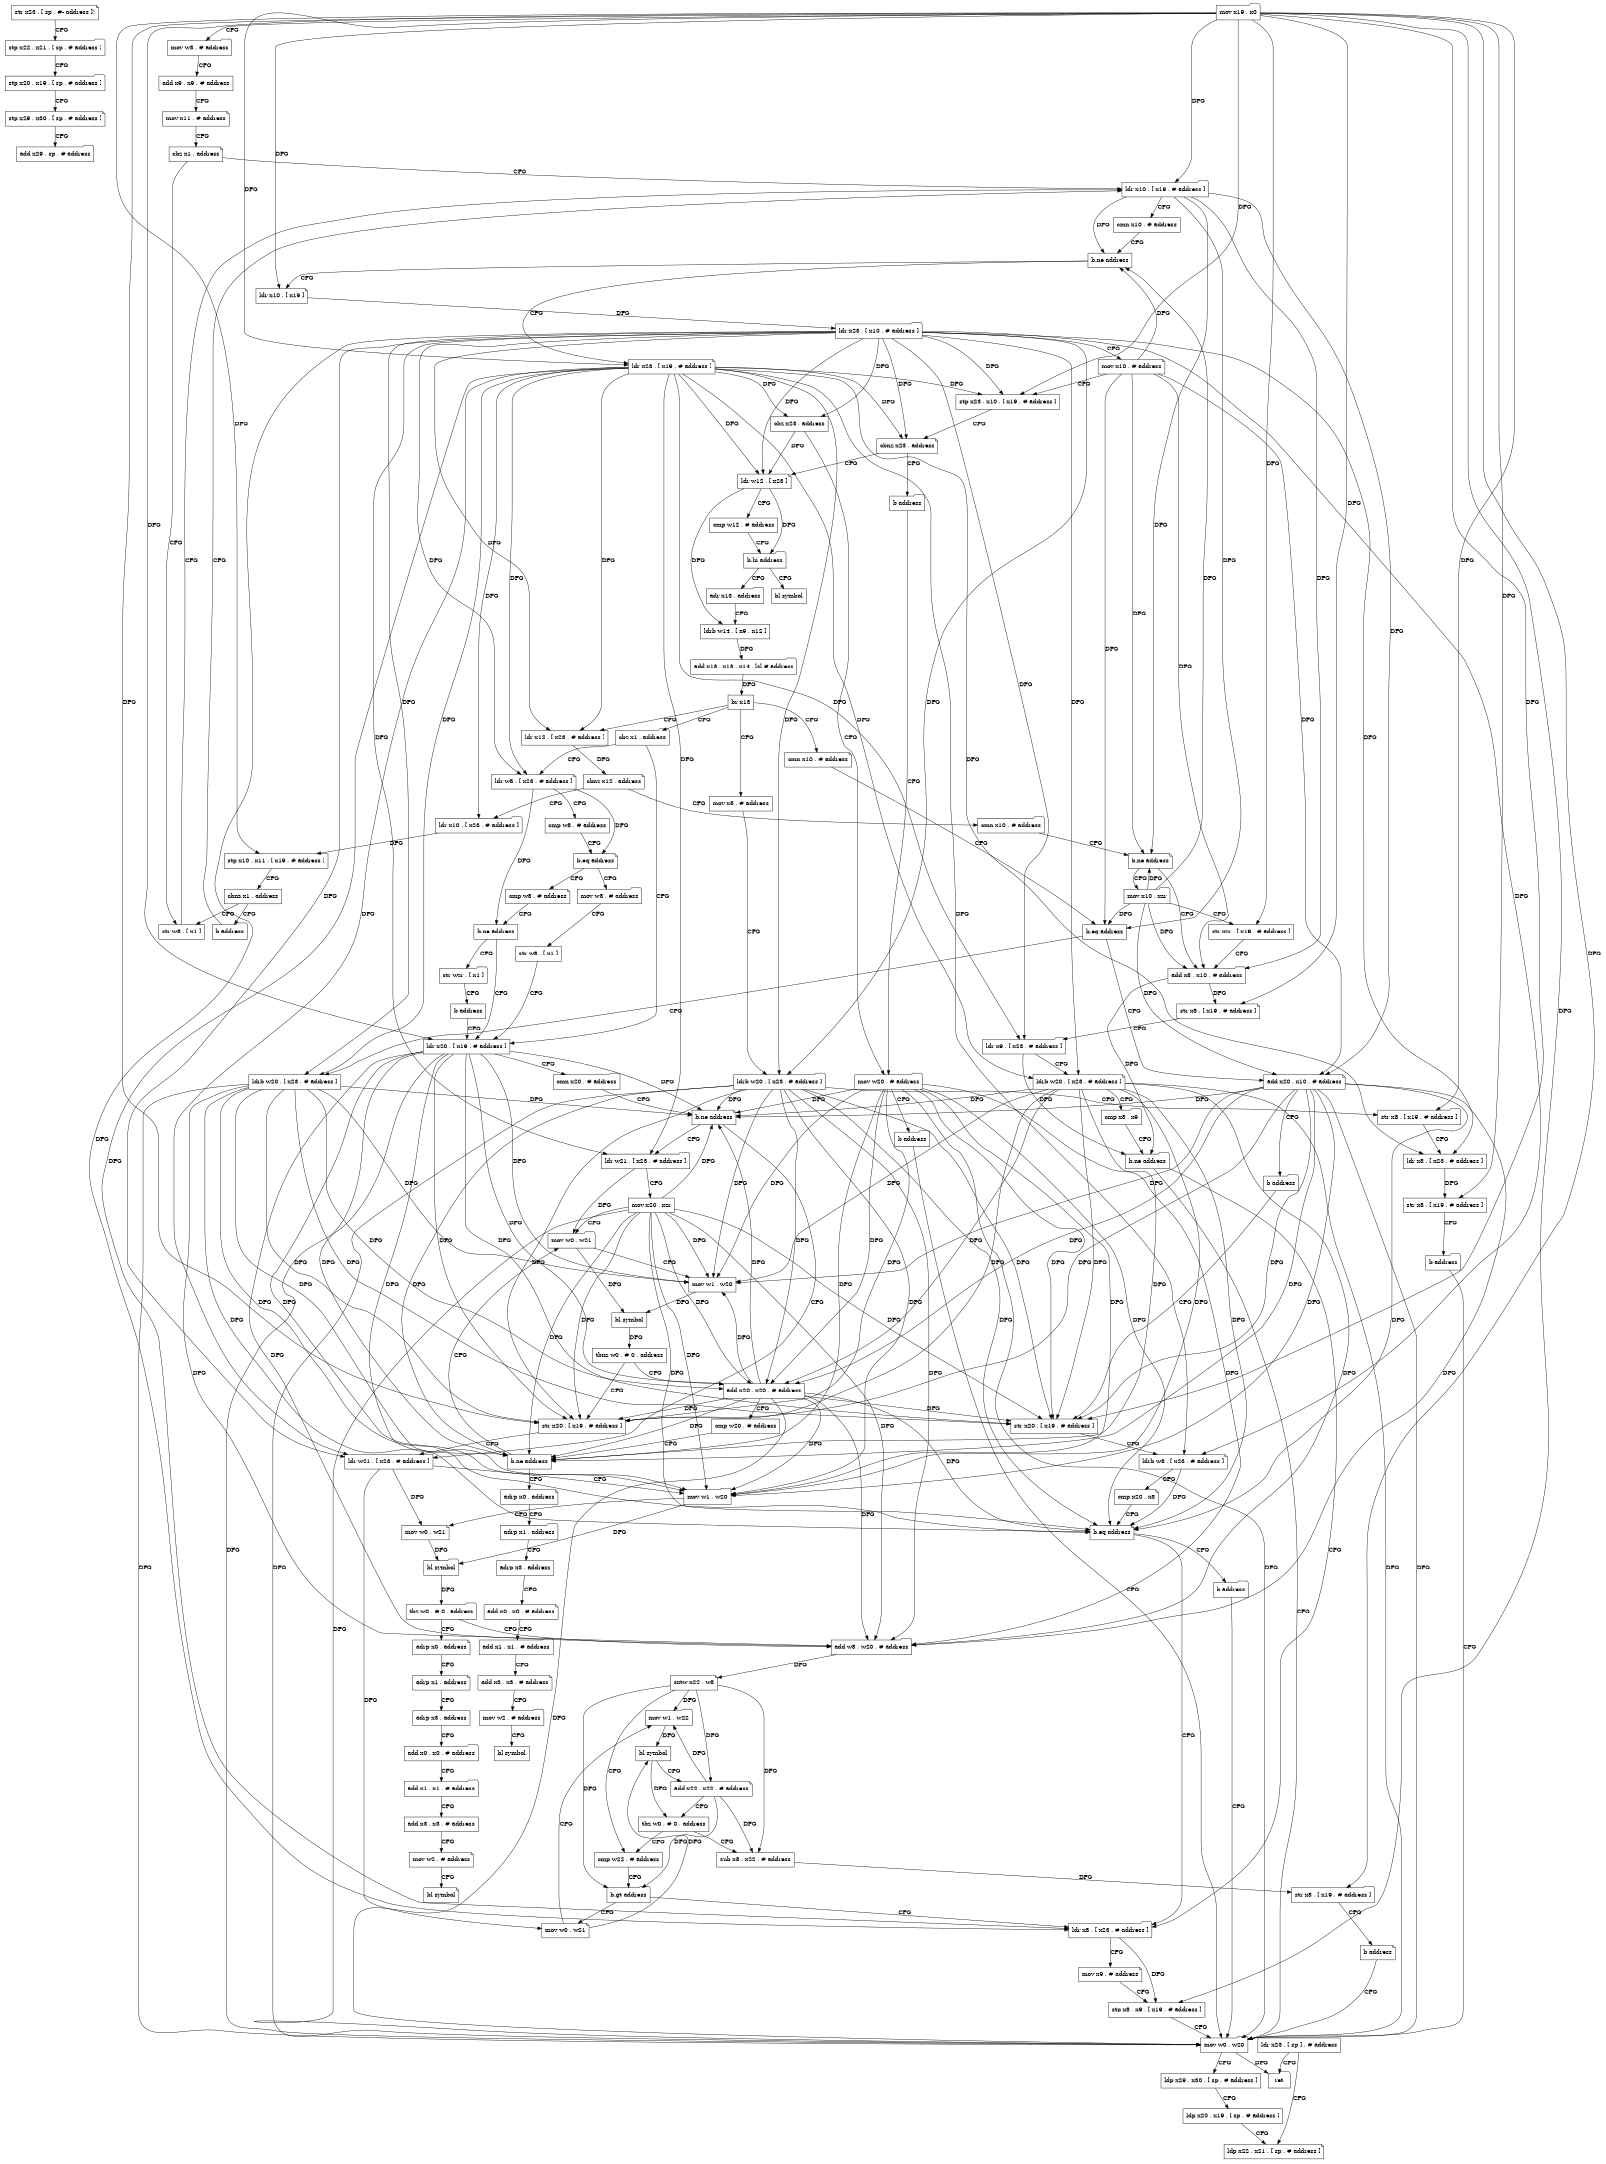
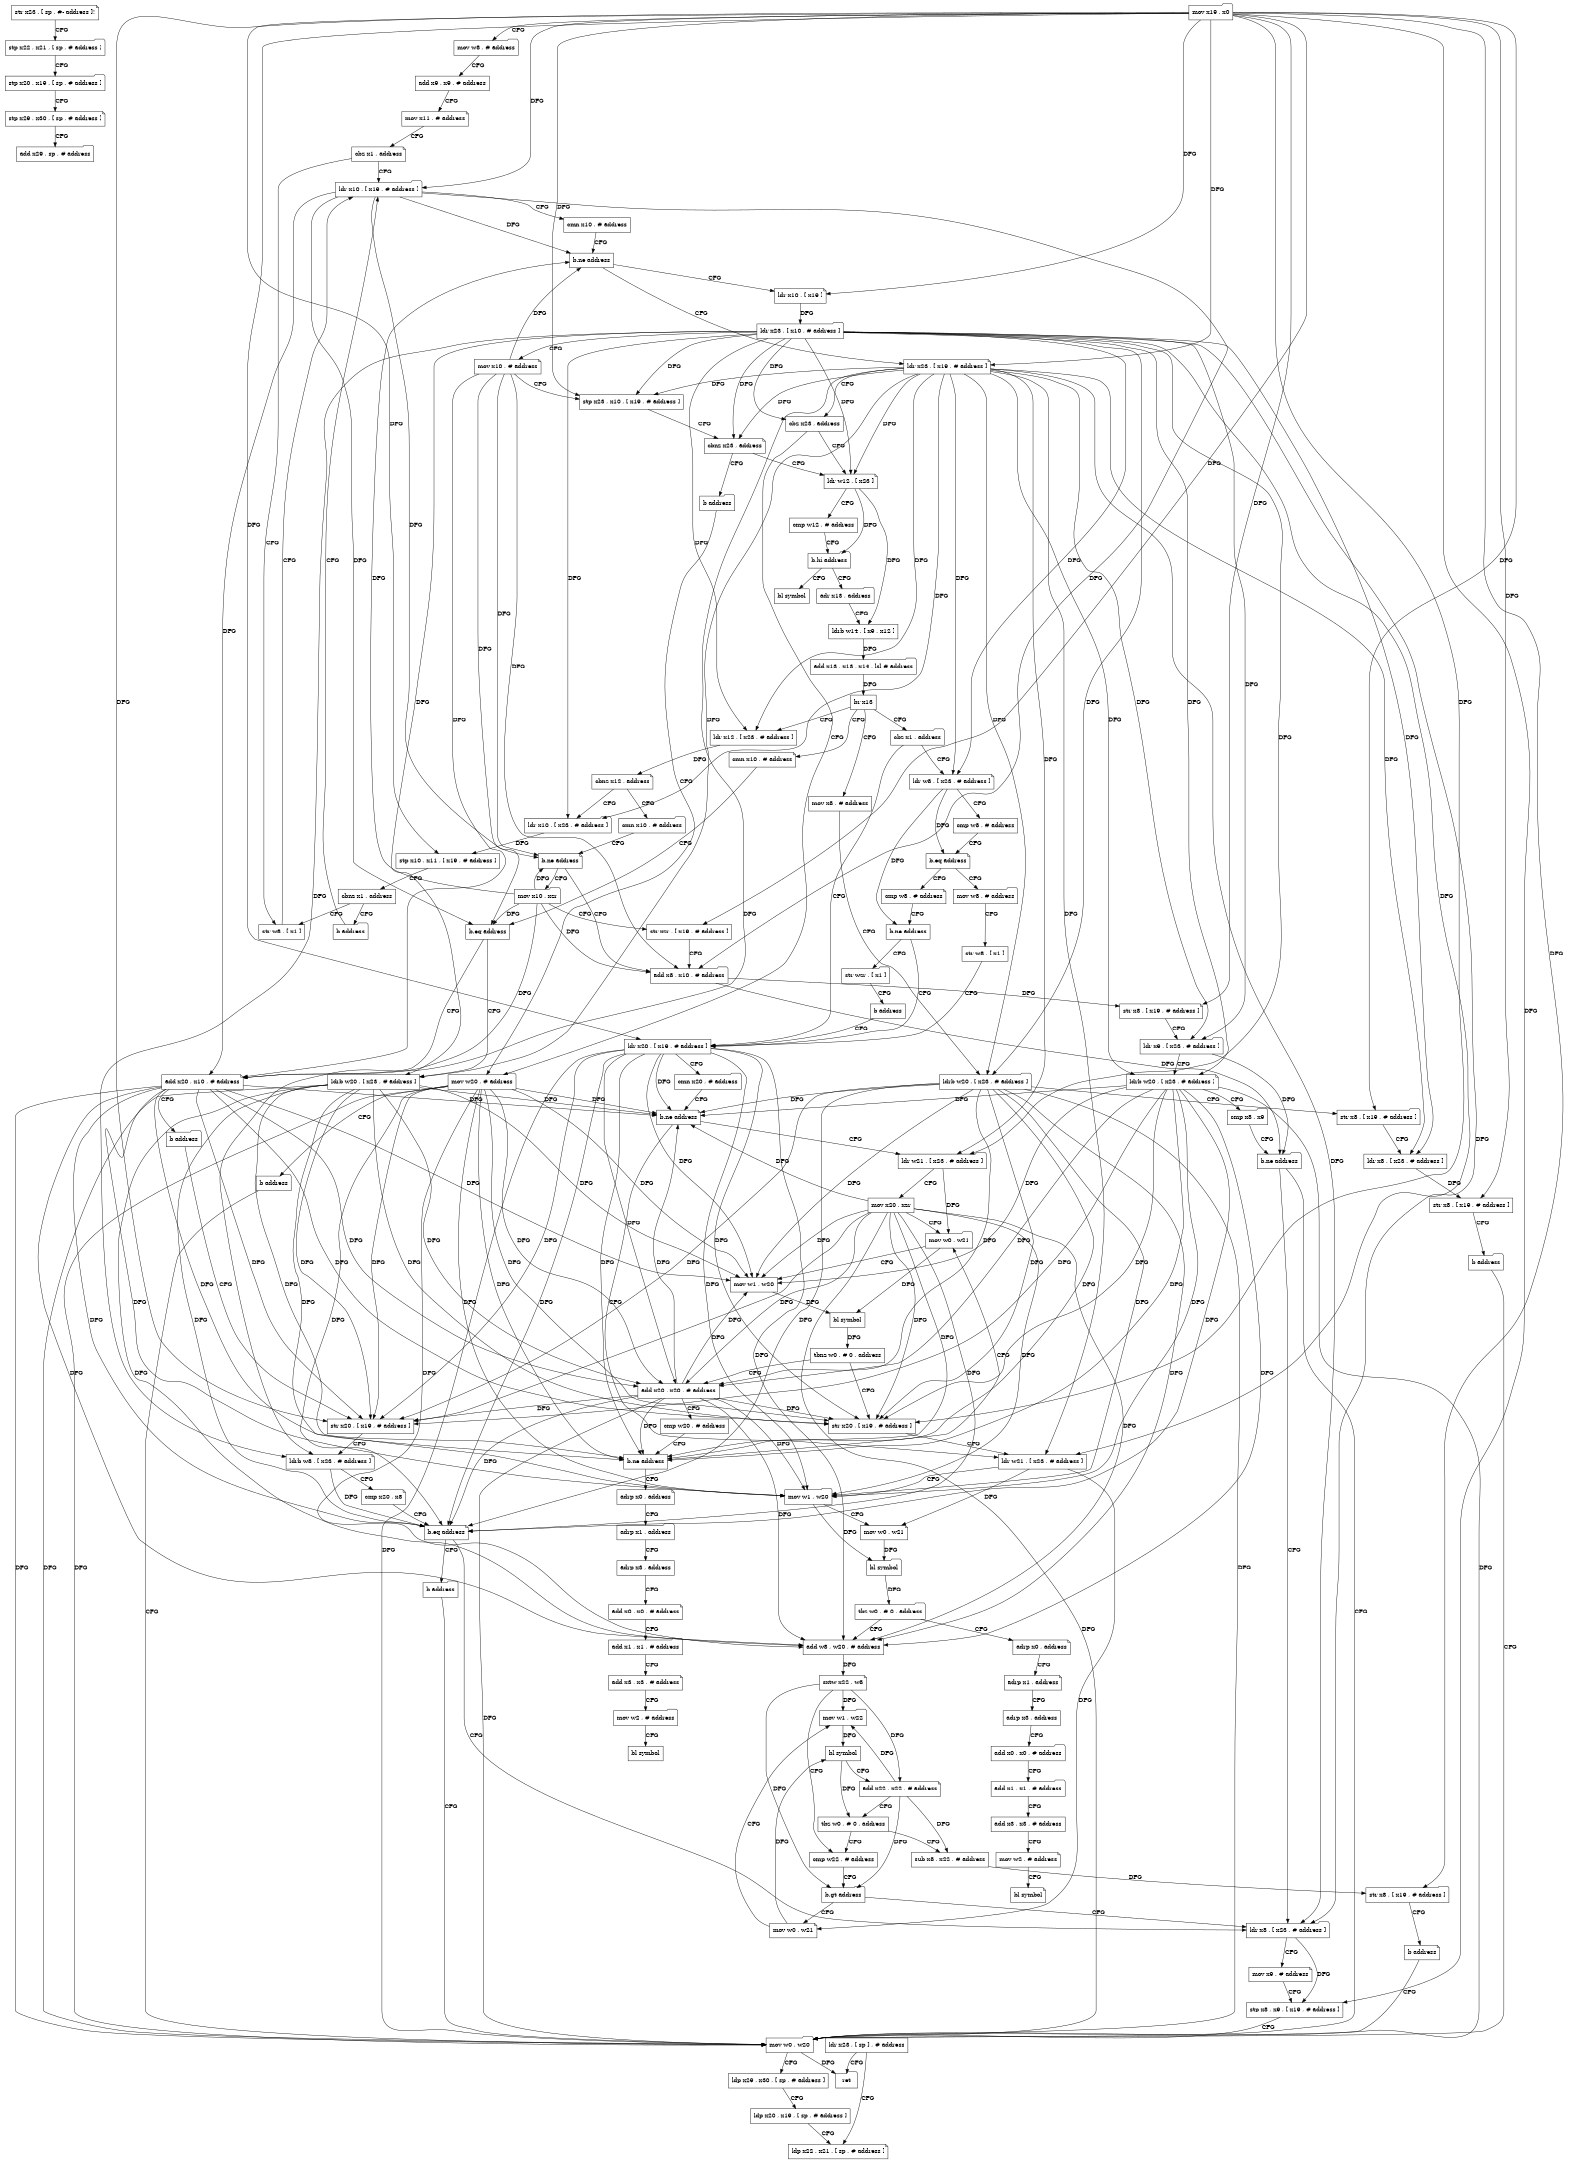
edge "ldr x23 , [ x19 , # address ]" -> "cbz x23 , address": label "DFG" -> "CFG"
edge "cbz x23 , address" -> "ldr w12 , [ x23 ]": label "DFG" -> "CFG"
edge "ldr x23 , [ x10 , # address ]" -> "ldr x10 , [ x23 , # address ]": added, label "DFG"
edge "sxtw x22 , w8" -> "sub x8 , x22 , # address": removed, label "DFG"
